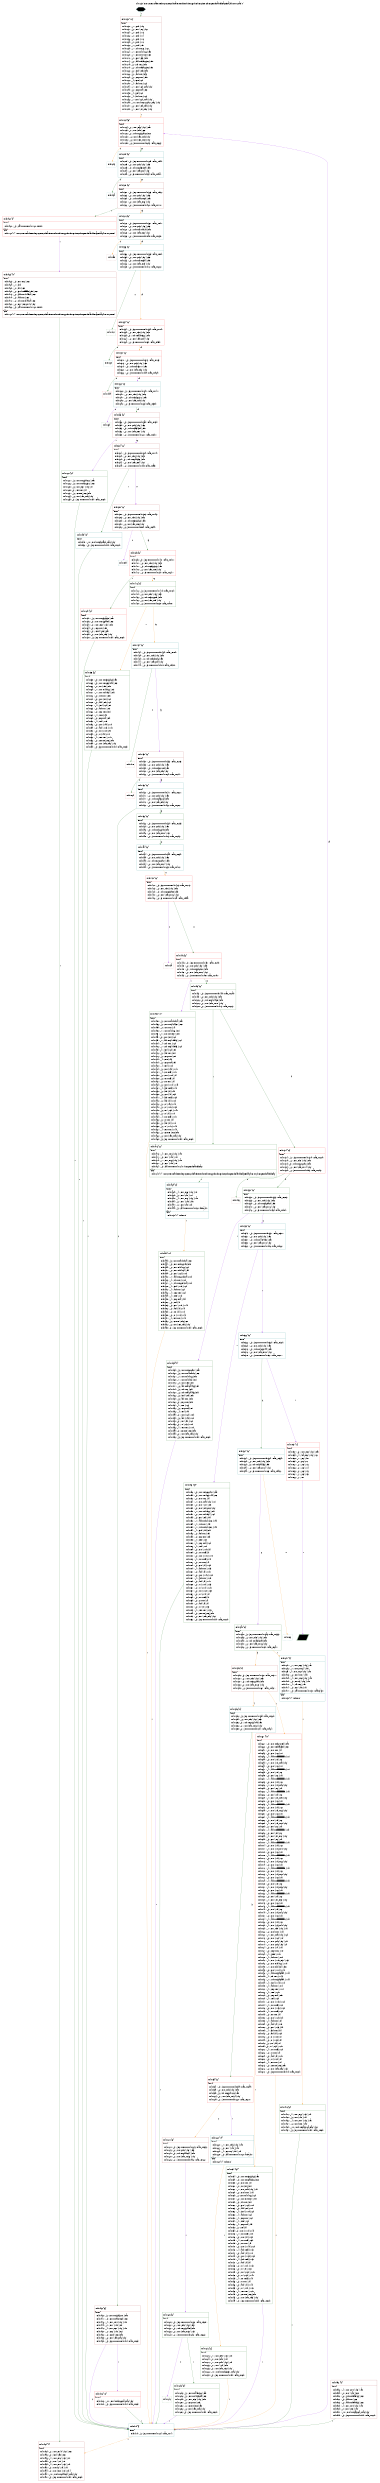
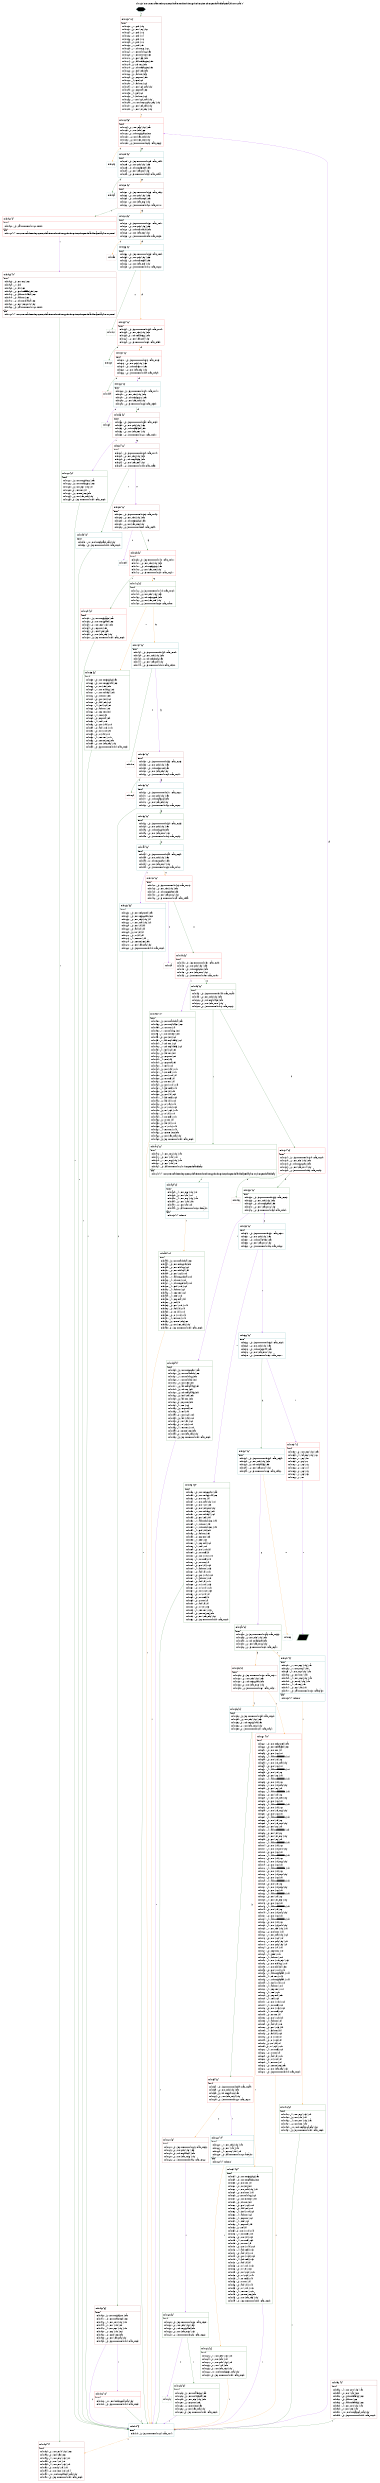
node "0x401652 [53]": added
edge "0x401530 [28]" -> "0x40154c [28]": reversed
